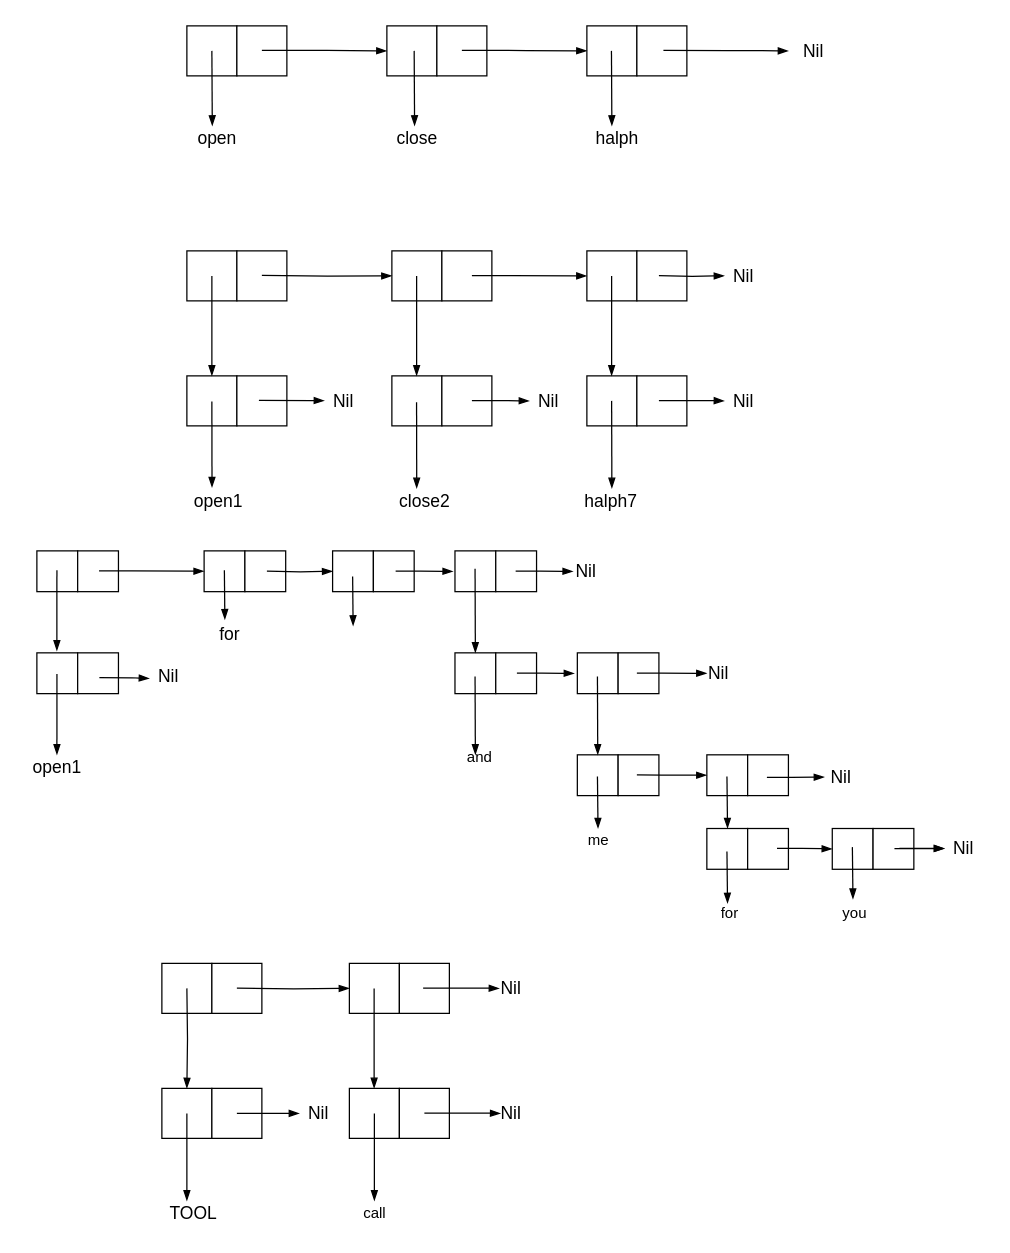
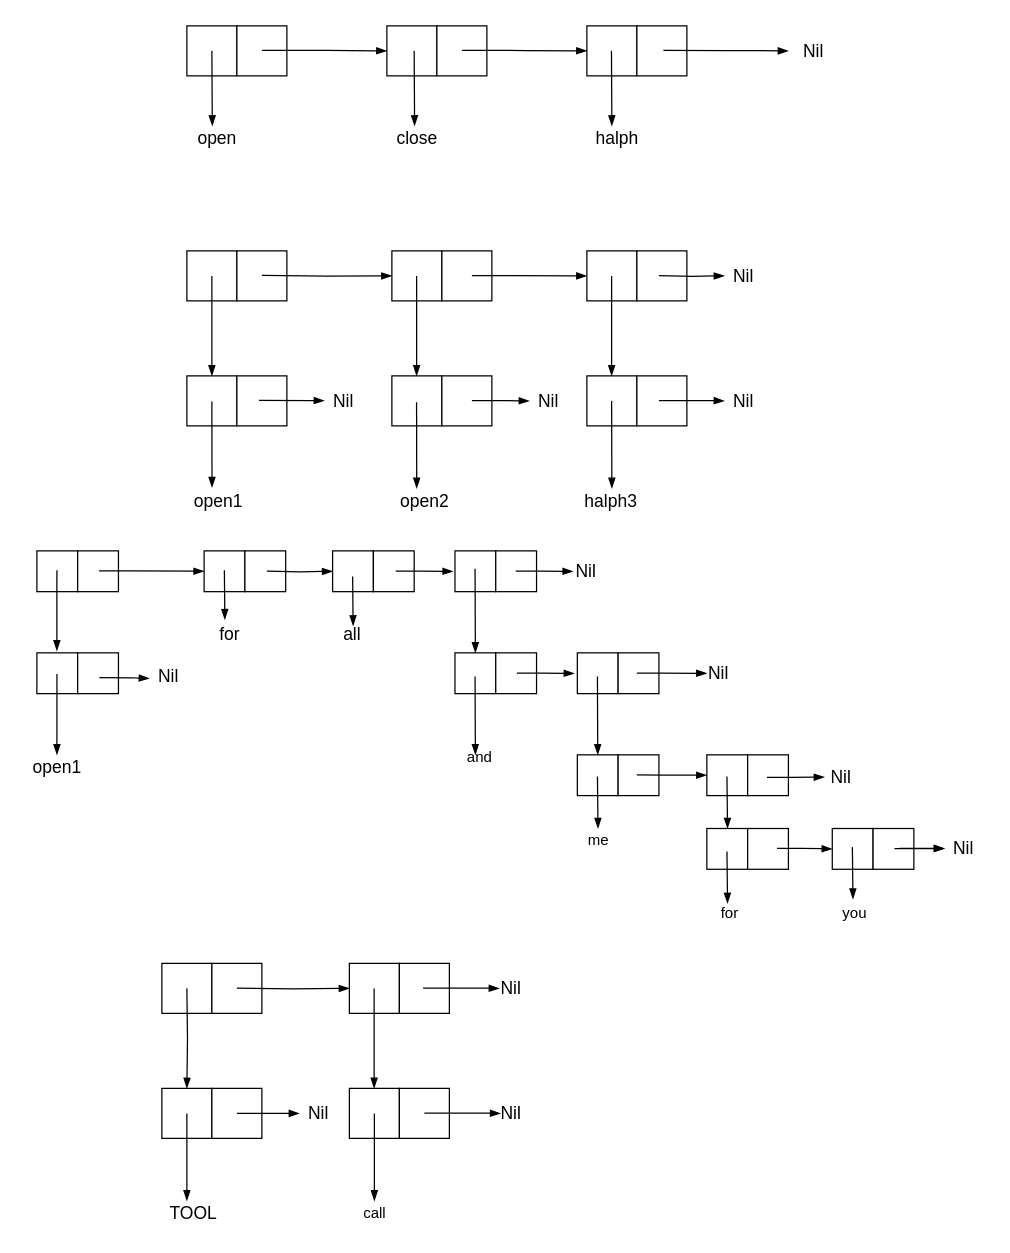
node "close2": label "close2" -> "open2"
node "halph7": label "halph7" -> "halph3"
node "all": added
